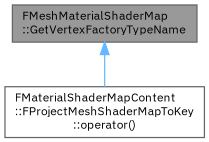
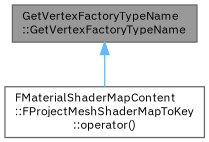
node "FMeshMaterialShaderMap ::GetVertexFactoryTypeName": label "FMeshMaterialShaderMap ::GetVertexFactoryTypeName" -> "GetVertexFactoryTypeName ::GetVertexFactoryTypeName"
